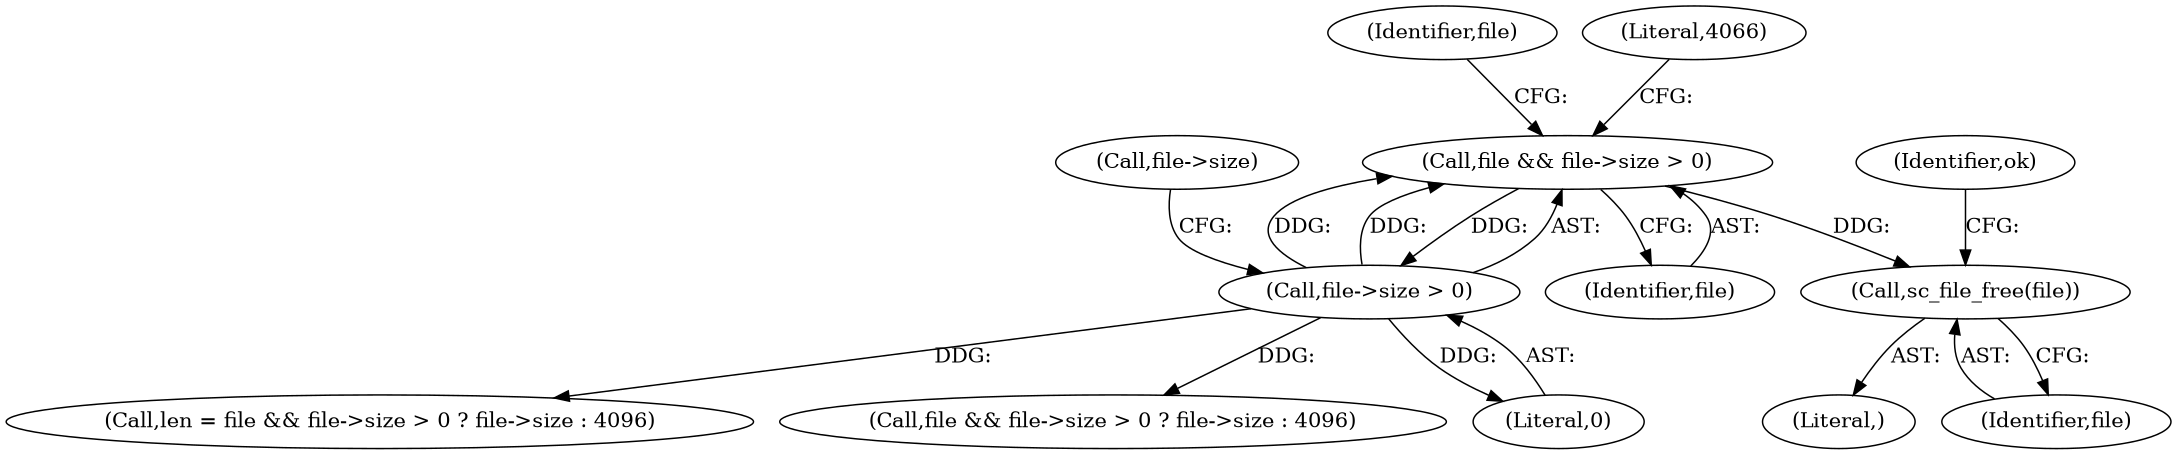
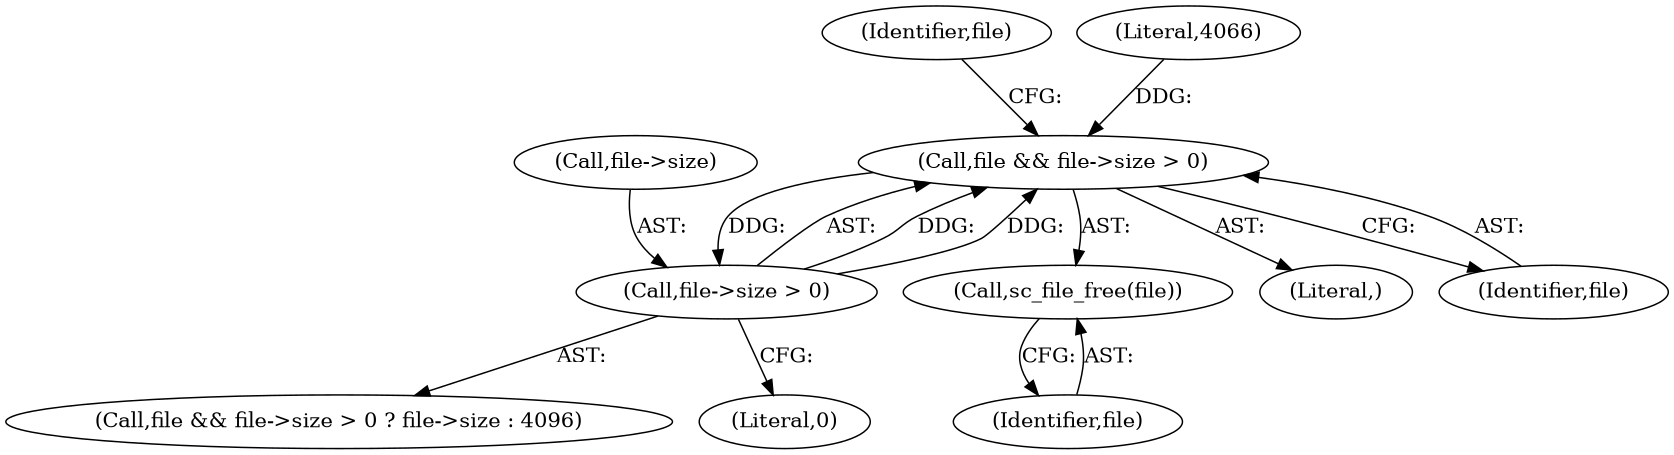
edge "(Literal,4066)" -> "(Call,file && file->size > 0)": label "CFG: " -> "DDG: "
node "(Identifier,ok)": removed
edge "(Call,file->size)" -> "(Call,file->size > 0)": label "CFG: " -> "AST: "
edge "(Call,file && file->size > 0)" -> "(Call,sc_file_free(file))": label "DDG: " -> "AST: "
edge "(Call,sc_file_free(file))" -> "(Literal,)": now "(Call,file && file->size > 0)" -> "(Literal,)"
edge "(Literal,0)" -> "(Call,file->size > 0)": removed, label "AST:"
edge "(Call,file->size > 0)" -> "(Call,file && file->size > 0 ? file->size : 4096)": label "DDG: " -> "AST: "
edge "(Call,file->size > 0)" -> "(Literal,0)": label "DDG: " -> "CFG: "
node "(Call,len = file && file->size > 0 ? file->size : 4096)": removed
